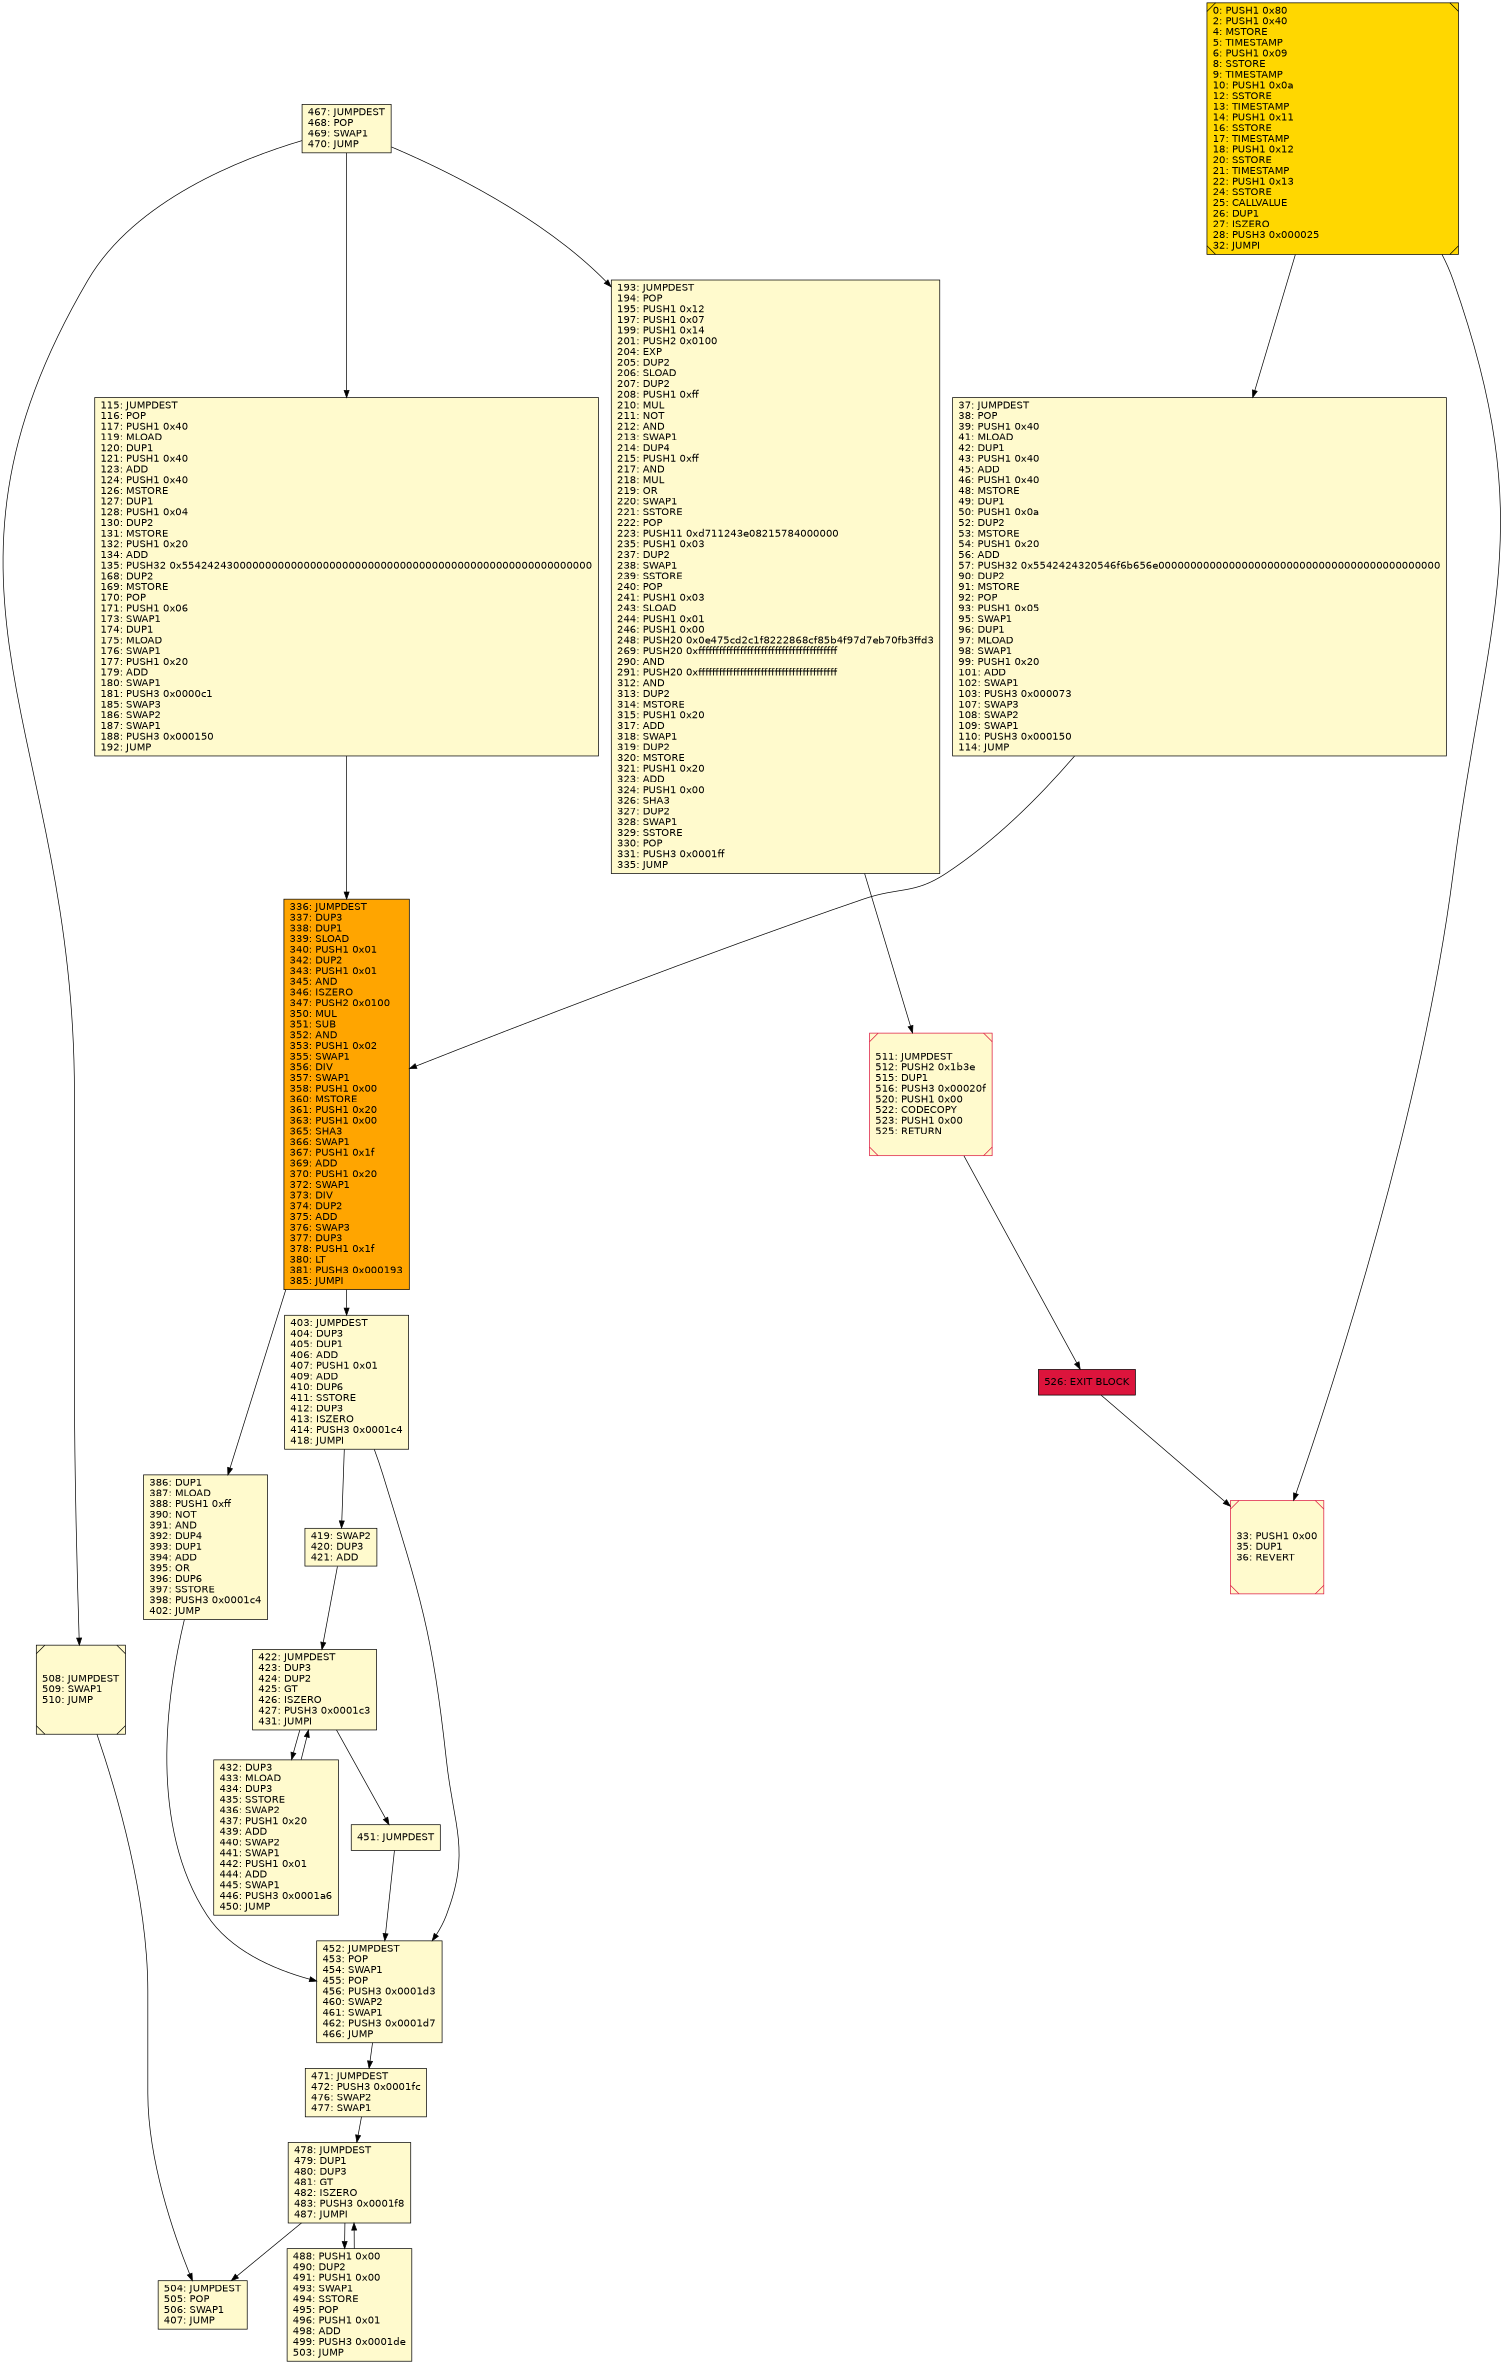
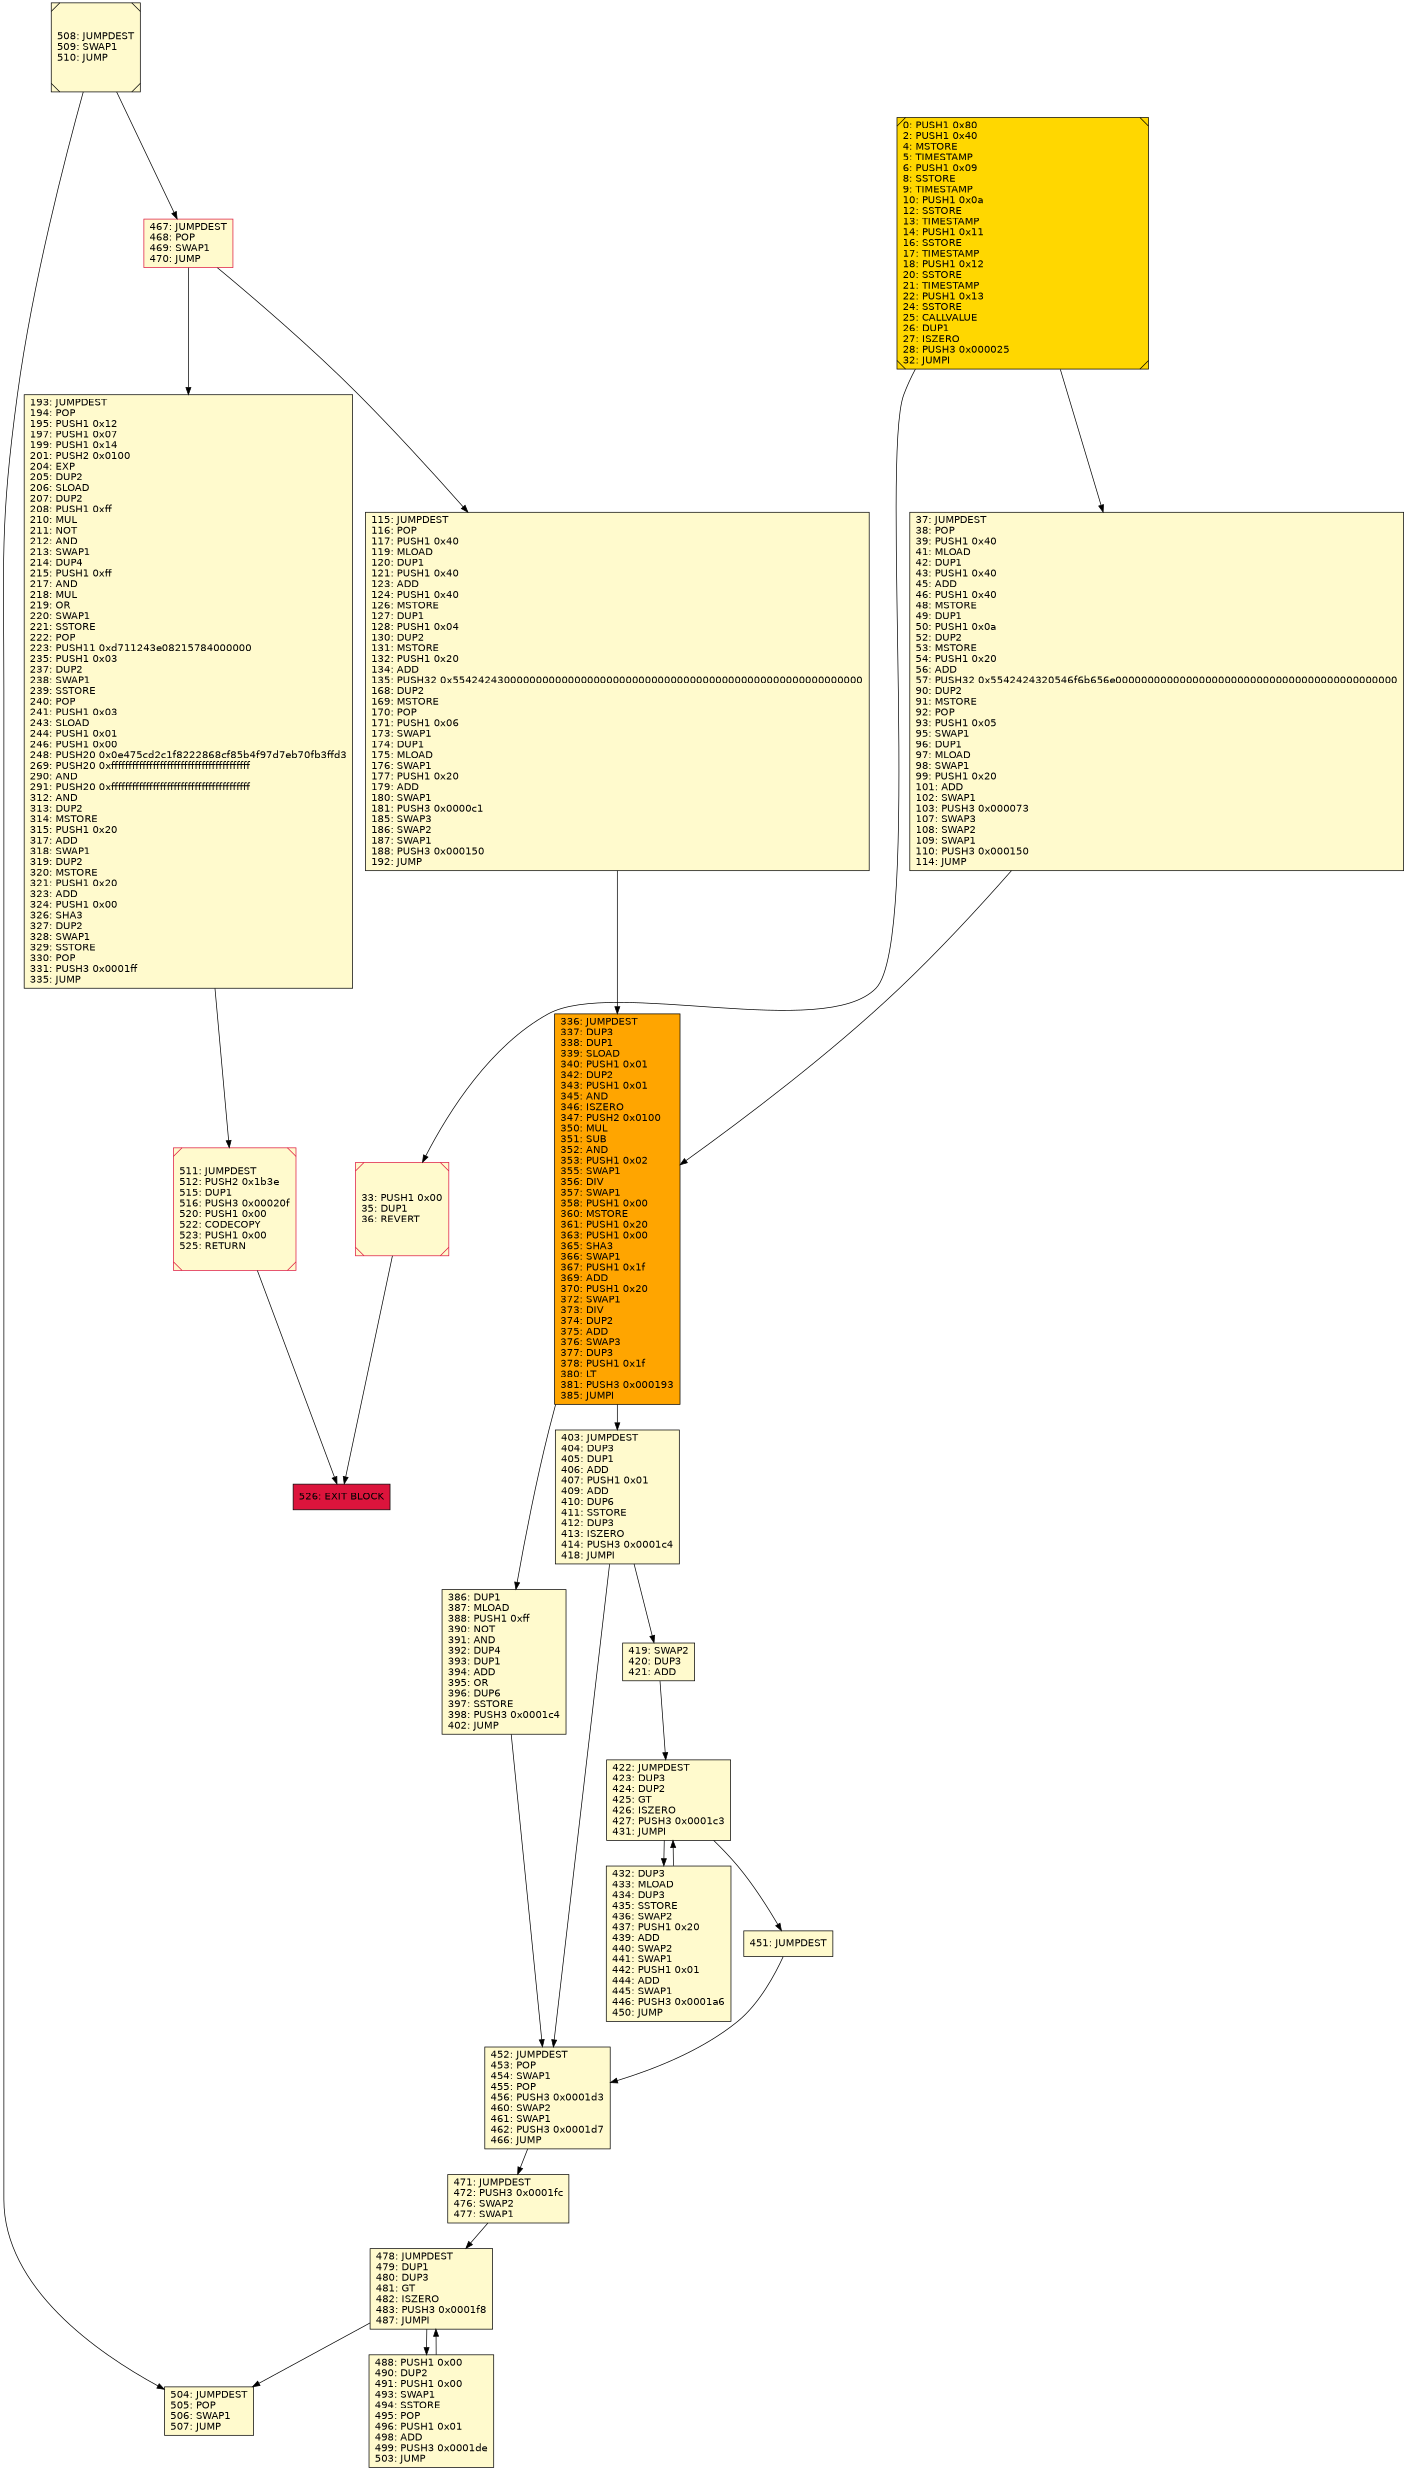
node "467: JUMPDEST 468: POP 469: SWAP1 470: JUMP": color black -> crimson
edge "467: JUMPDEST 468: POP 469: SWAP1 470: JUMP" -> "508: JUMPDEST 509: SWAP1 510: JUMP": reversed
edge "526: EXIT BLOCK" -> "33: PUSH1 0x00 35: DUP1 36: REVERT": reversed
node "504: JUMPDEST 505: POP 506: SWAP1 407: JUMP": label "504: JUMPDEST 505: POP 506: SWAP1 407: JUMP" -> "504: JUMPDEST 505: POP 506: SWAP1 507: JUMP"
